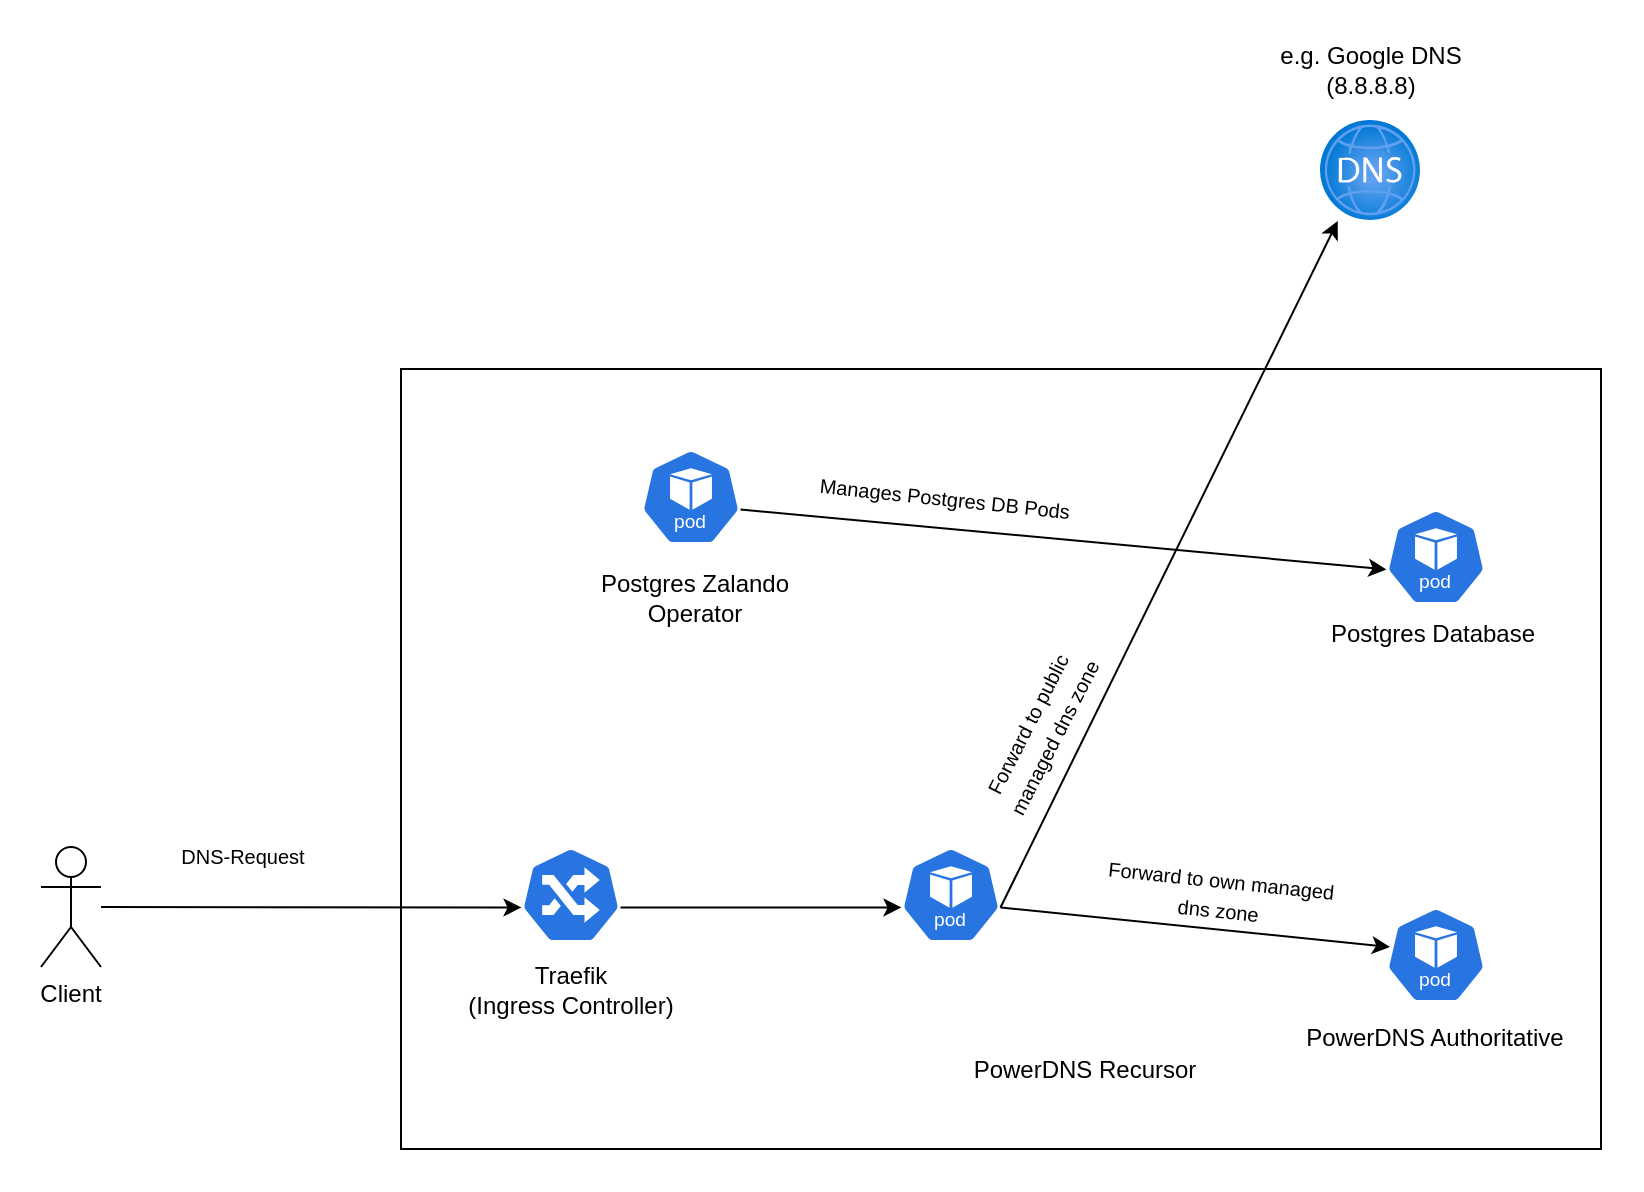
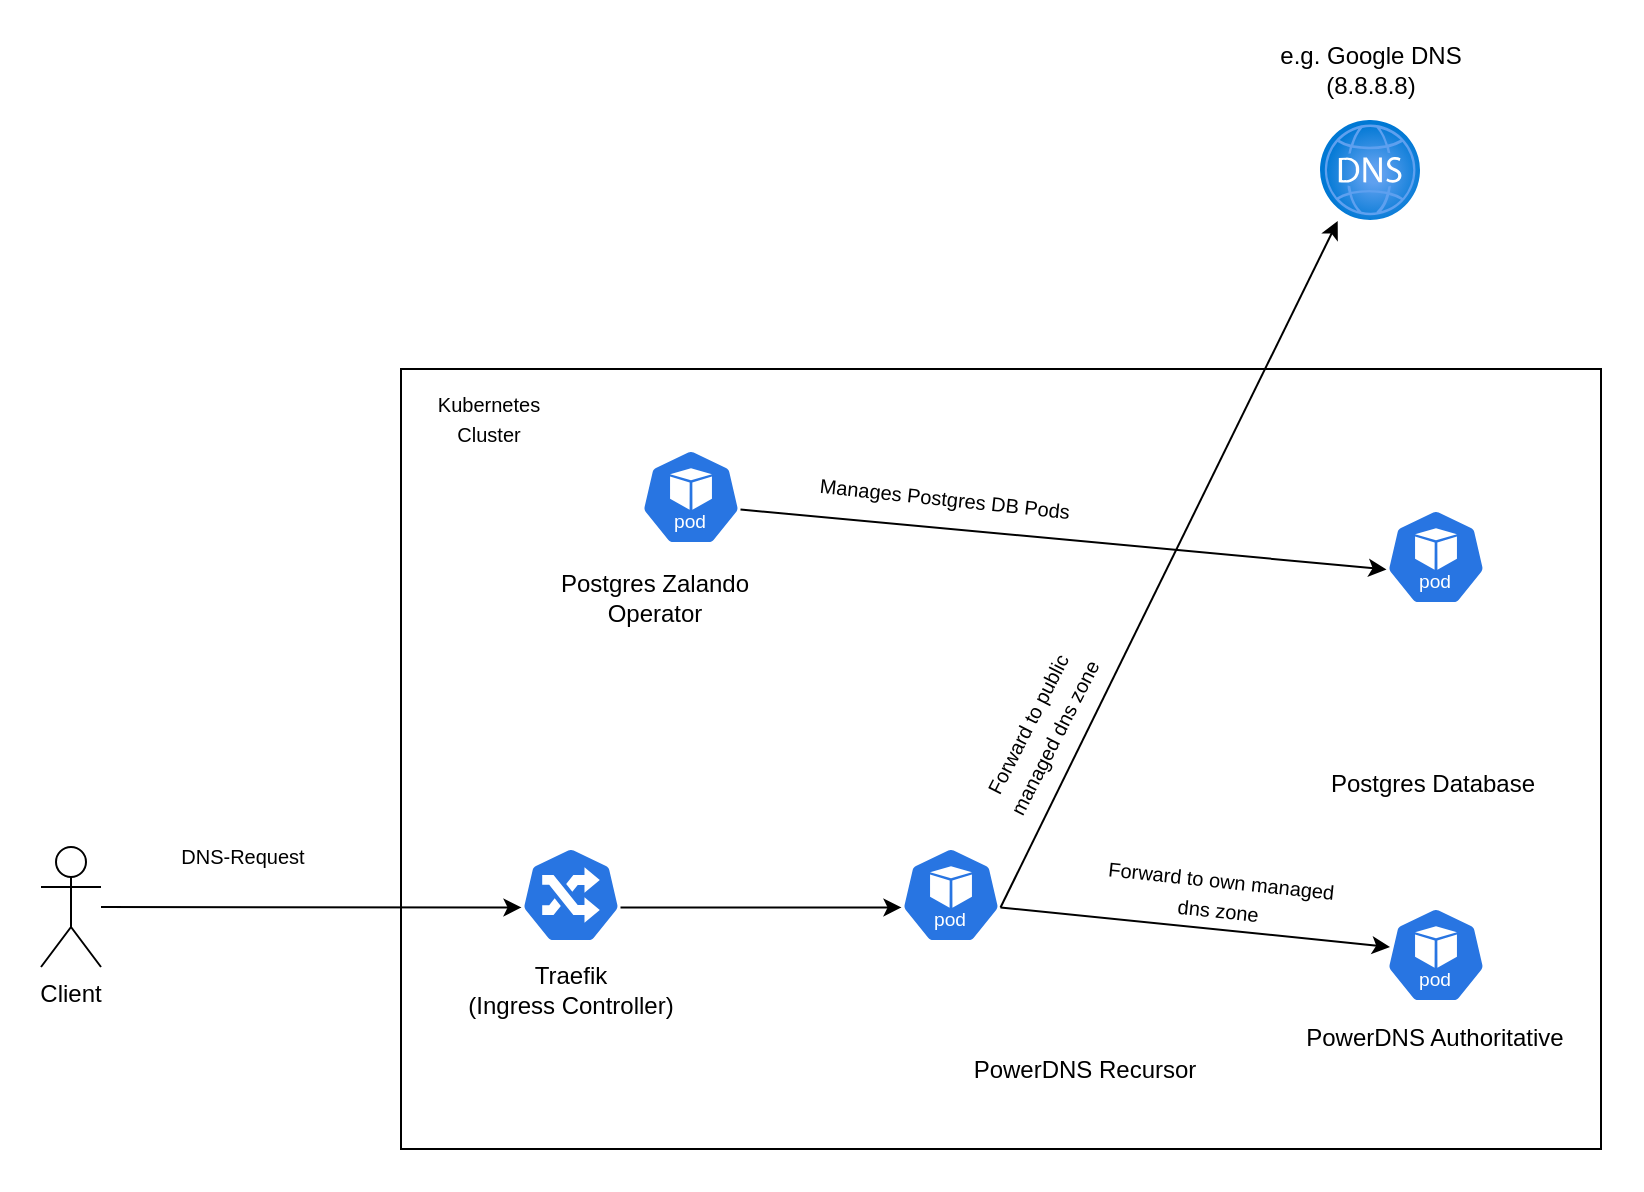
node "Kubernetes Cluster": added
node "Postgres Zalando Operator": moved (696, 599) -> (656, 599)
node "Postgres Database": moved (1434, 635) -> (1434, 785)
